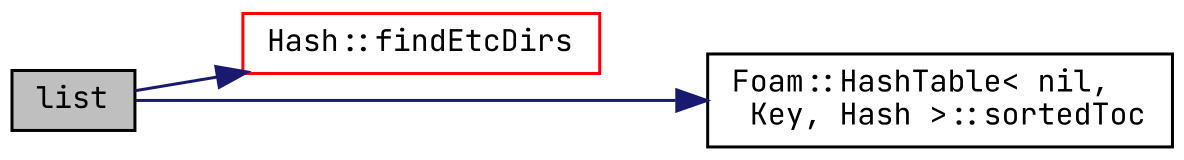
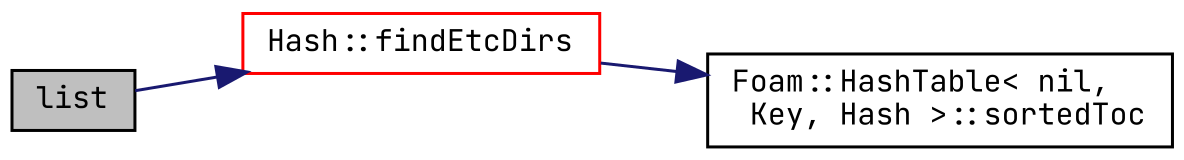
edge "list" -> "Foam::HashTable< nil, Key, Hash >::sortedToc": now "Hash::findEtcDirs" -> "Foam::HashTable< nil, Key, Hash >::sortedToc"
